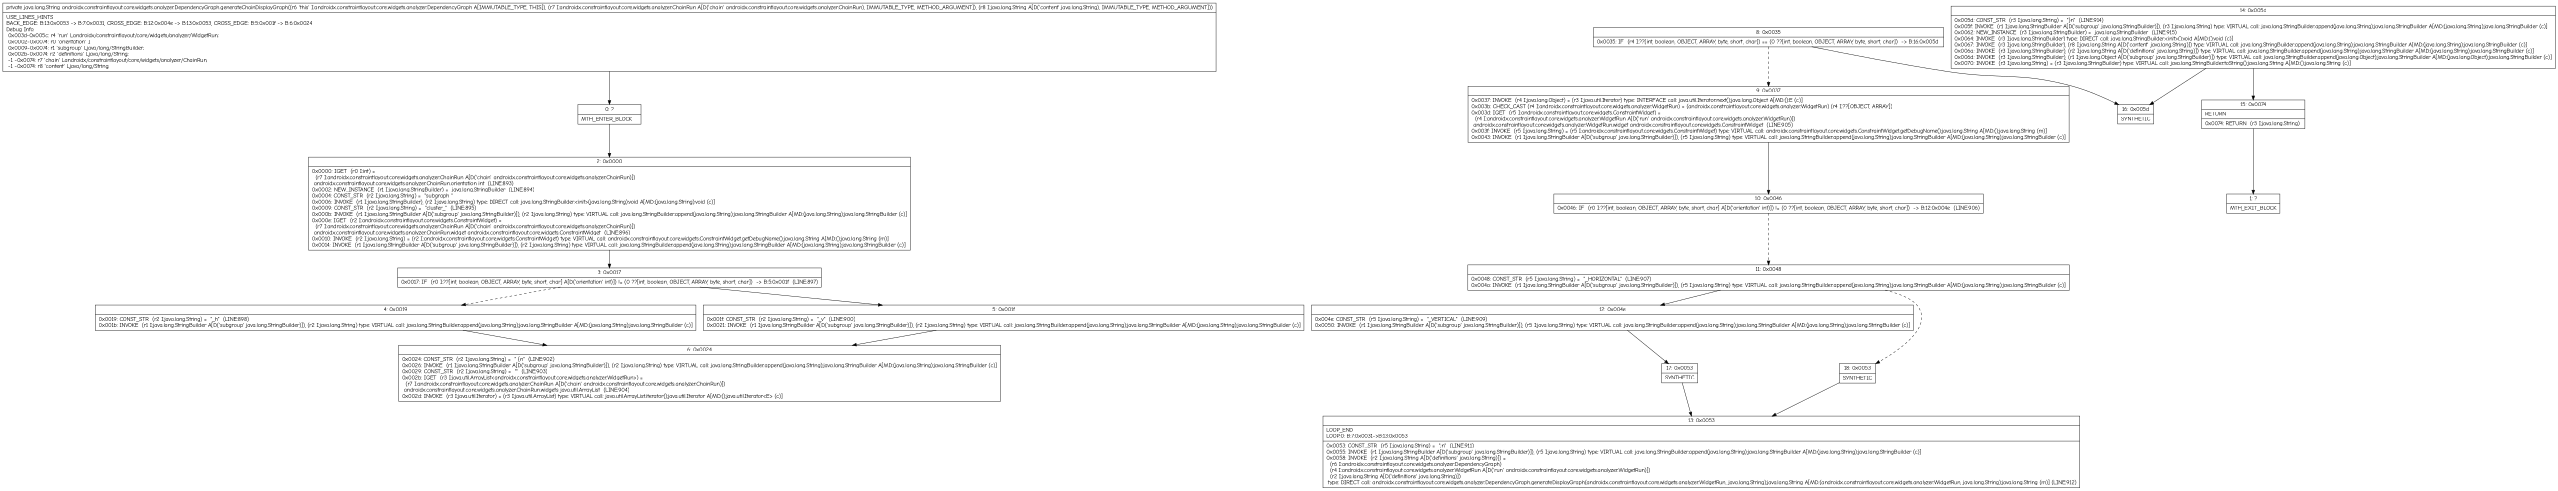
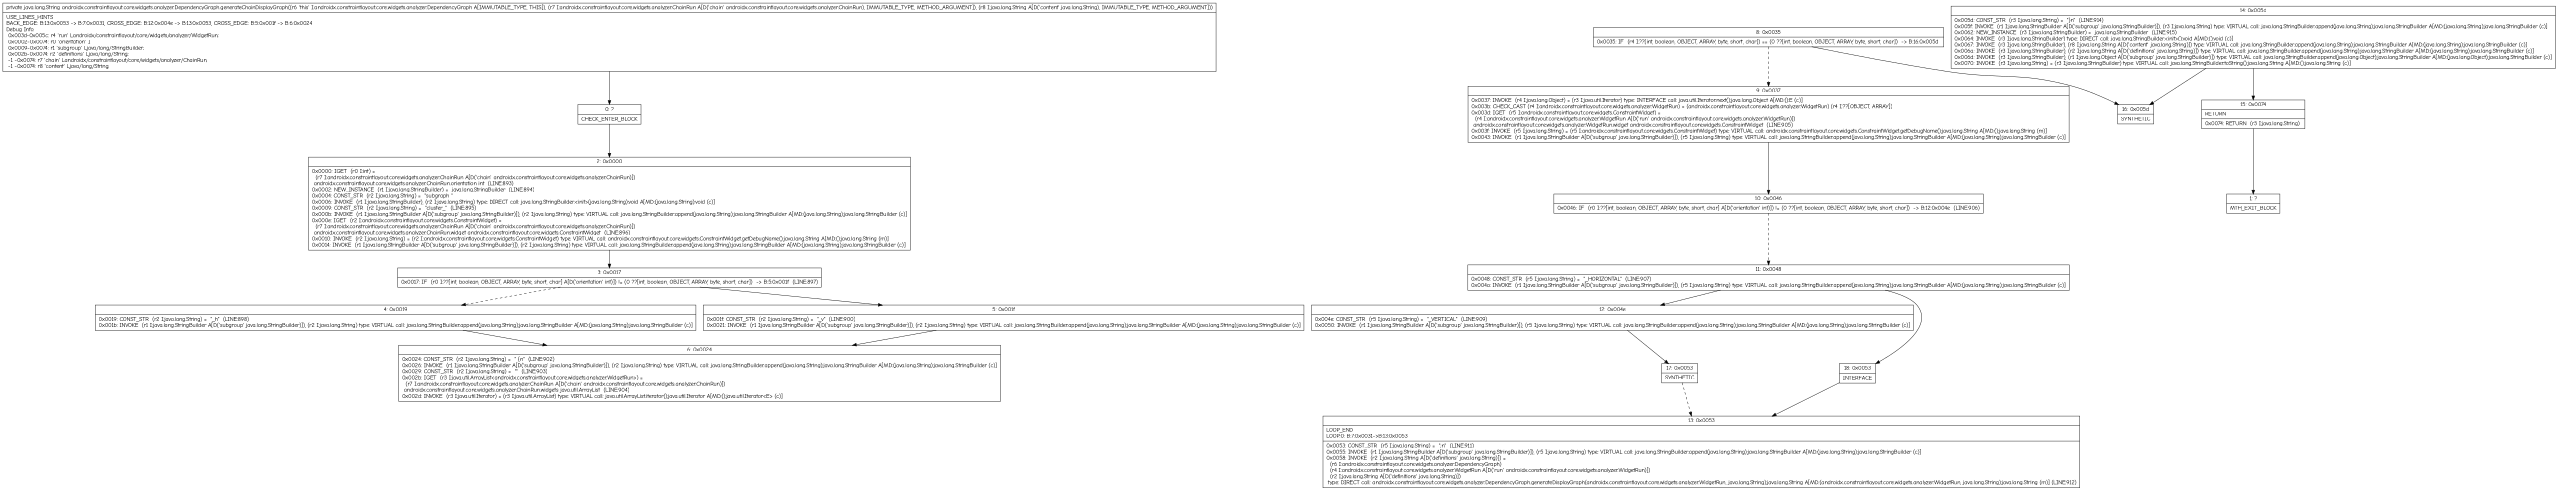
node "0: ?": text "MTH_ENTER_BLOCK" -> "CHECK_ENTER_BLOCK"
edge "11: 0x0048" -> "18: 0x0053": style dashed -> solid
node "18: 0x0053": text "SYNTHETIC" -> "INTERFACE"
edge "17: 0x0053" -> "13: 0x0053": style solid -> dashed
